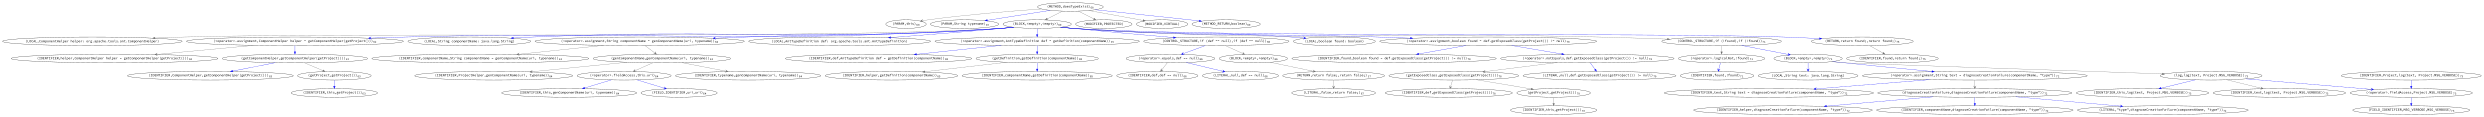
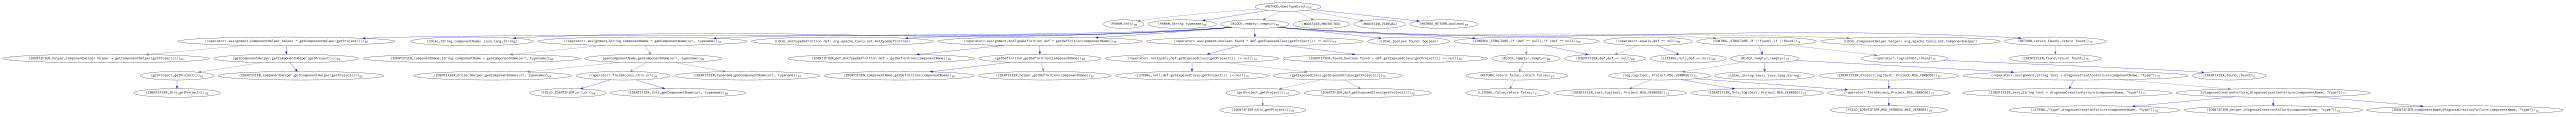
edge "(CONTROL_STRUCTURE,if (def == null),if (def == null))" -> "(<operator>.equals,def == null)": now "(CONTROL_STRUCTURE,if (def == null),if (def == null))" -> "(IDENTIFIER,def,def == null)"
